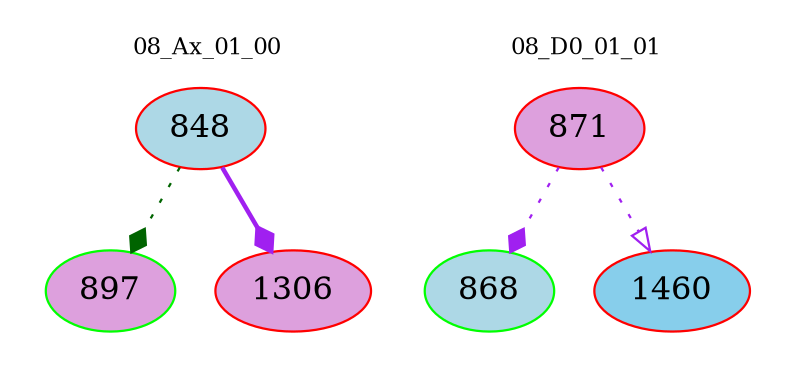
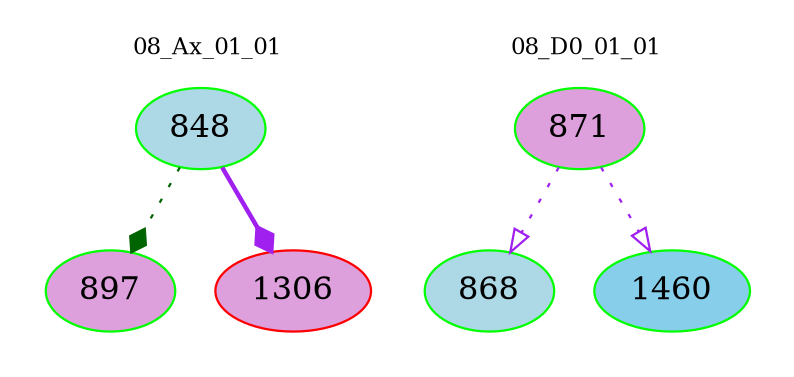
cluster "08_Ax_01_00": label "08_Ax_01_00" -> "08_Ax_01_01"
node "848": color red -> green
node "871": color red -> green
edge "871" -> "868": arrowhead diamond -> onormal
node "1460": color red -> green
